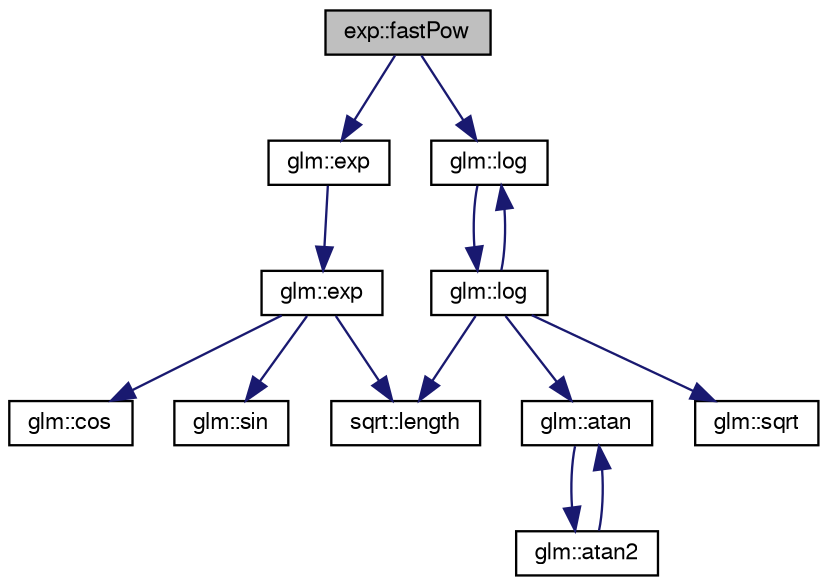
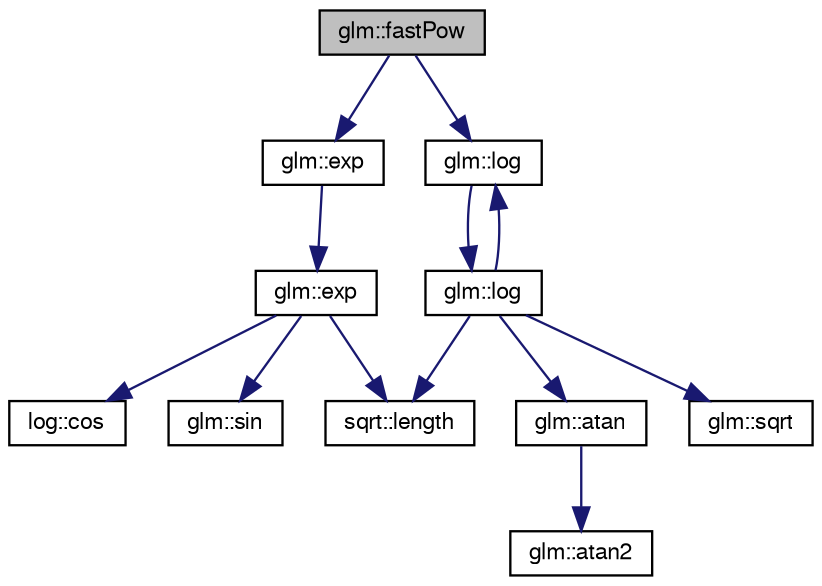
node "exp::fastPow": label "exp::fastPow" -> "glm::fastPow"
node "glm::cos": label "glm::cos" -> "log::cos"
edge "glm::atan2" -> "glm::atan": removed
